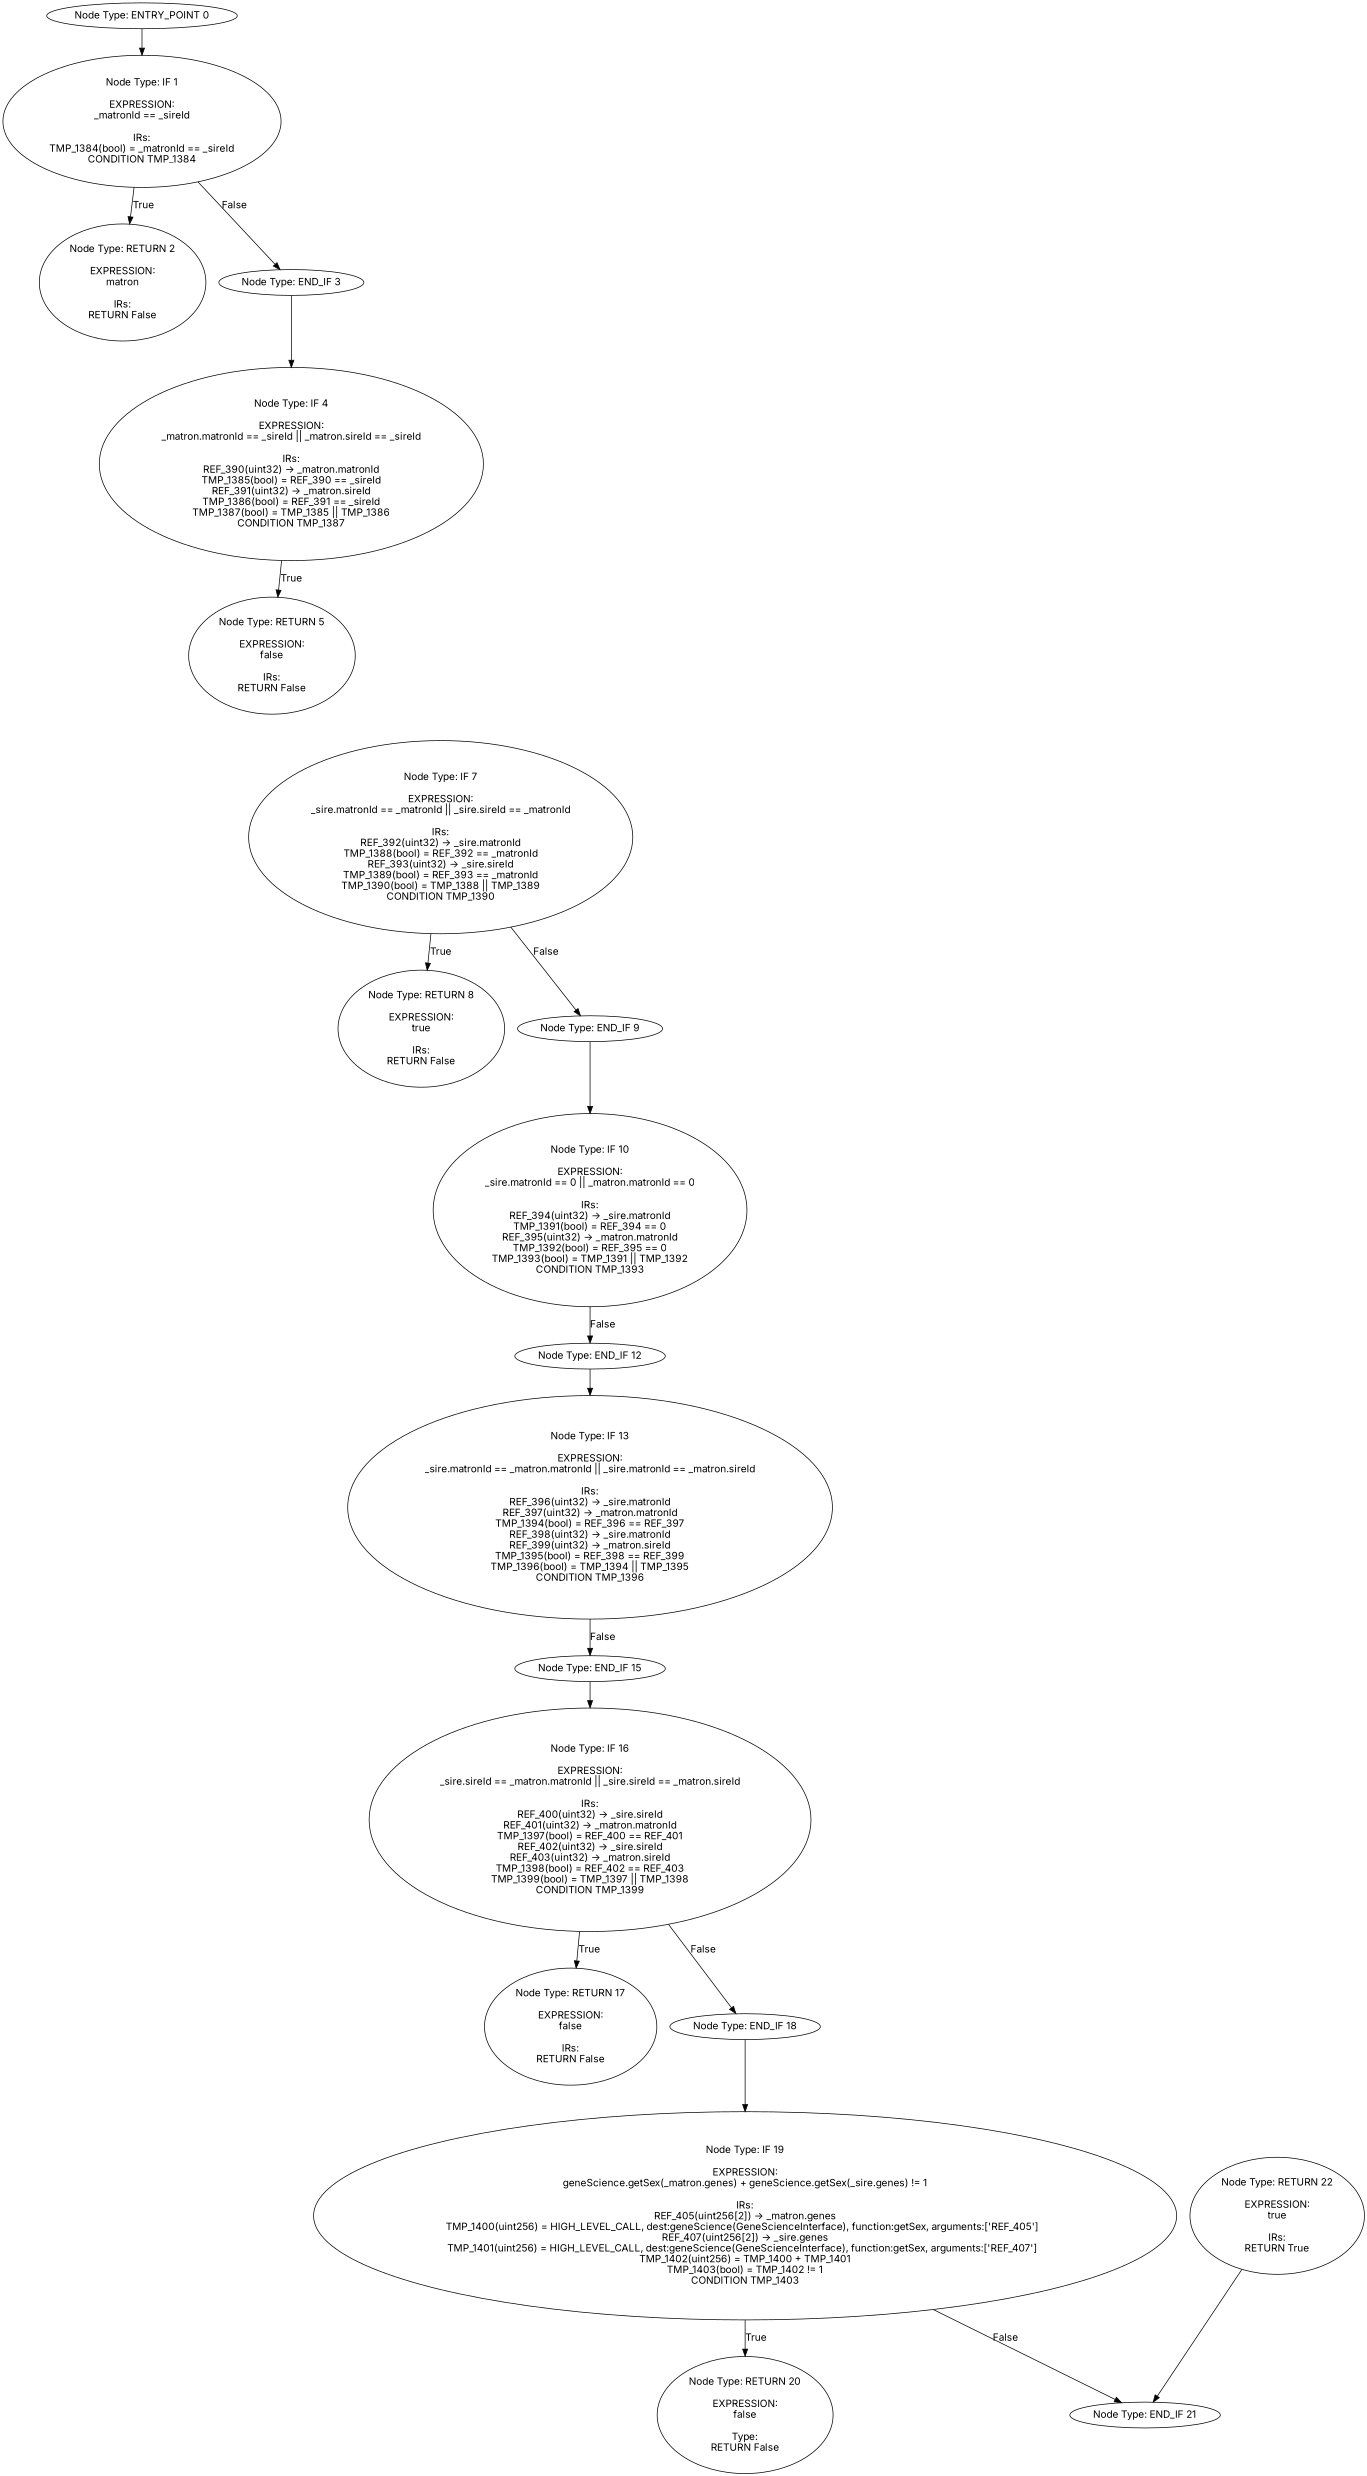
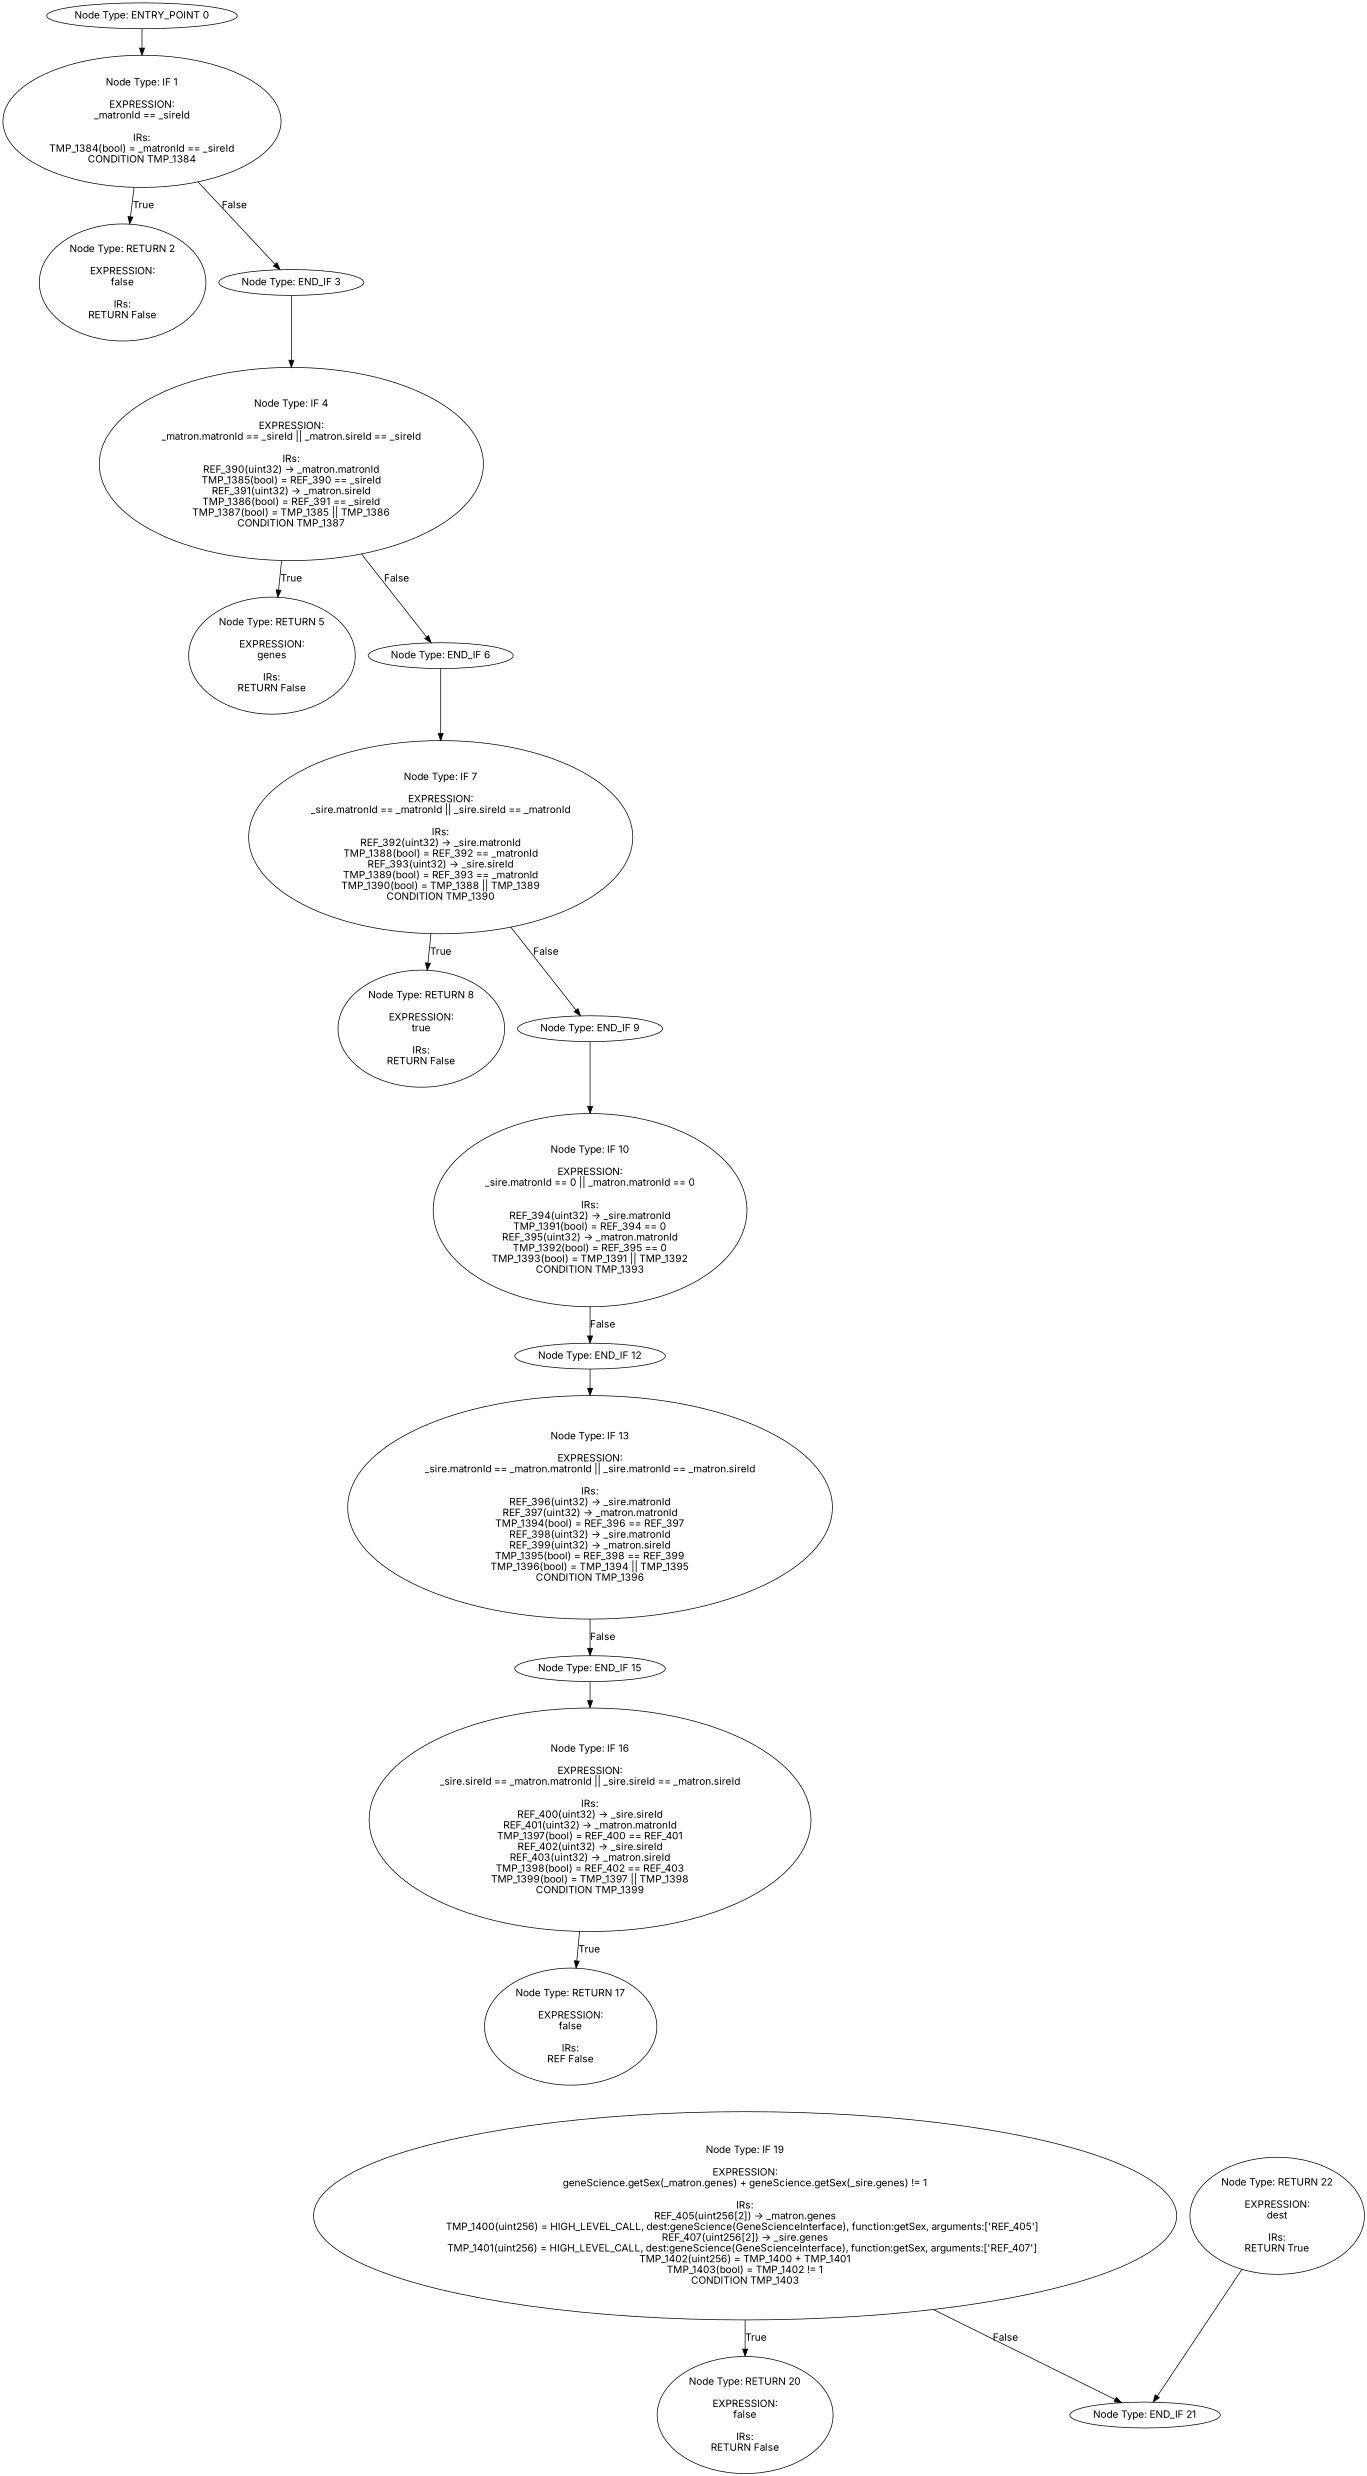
node "Node Type: RETURN 2 EXPRESSION: matron IRs: RETURN False": label "Node Type: RETURN 2 EXPRESSION: matron IRs: RETURN False" -> "Node Type: RETURN 2 EXPRESSION: false IRs: RETURN False"
node "Node Type: RETURN 5 EXPRESSION: false IRs: RETURN False": label "Node Type: RETURN 5 EXPRESSION: false IRs: RETURN False" -> "Node Type: RETURN 5 EXPRESSION: genes IRs: RETURN False"
node "Node Type: END_IF 6": added
node "Node Type: RETURN 17 EXPRESSION: false IRs: RETURN False": label "Node Type: RETURN 17 EXPRESSION: false IRs: RETURN False" -> "Node Type: RETURN 17 EXPRESSION: false IRs: REF False"
node "Node Type: END_IF 18": removed
node "Node Type: RETURN 22 EXPRESSION: true IRs: RETURN True": label "Node Type: RETURN 22 EXPRESSION: true IRs: RETURN True" -> "Node Type: RETURN 22 EXPRESSION: dest IRs: RETURN True"
node "Node Type: RETURN 20 EXPRESSION: false Type: RETURN False": label "Node Type: RETURN 20 EXPRESSION: false Type: RETURN False" -> "Node Type: RETURN 20 EXPRESSION: false IRs: RETURN False"
